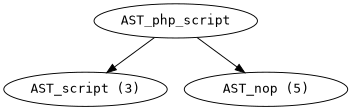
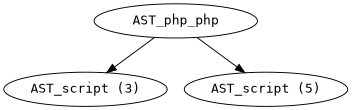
node "AST_php_script": label "AST_php_script" -> "AST_php_php"
node "AST_nop (5)": label "AST_nop (5)" -> "AST_script (5)"
